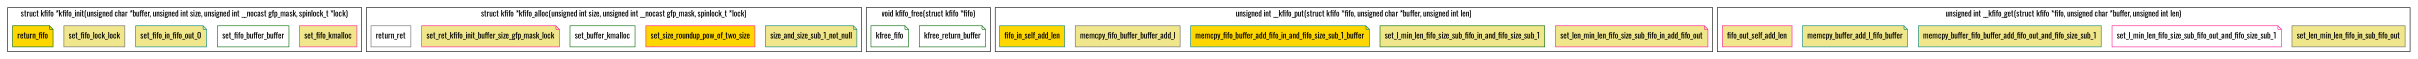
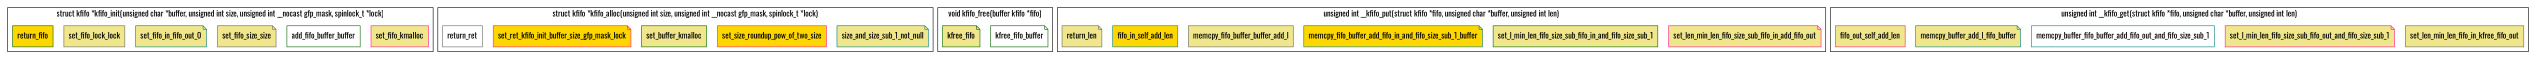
cluster "void kfifo_free(struct kfifo *fifo)": label "void kfifo_free(struct kfifo *fifo)" -> "void kfifo_free(buffer kfifo *fifo)"
node "return_fifo": shape note -> box
node "set_fifo_size_size": added
node "set_fifo_buffer_buffer": label "set_fifo_buffer_buffer" -> "add_fifo_buffer_buffer"
node "set_ret_kfifo_init_buffer_size_gfp_mask_lock": fillcolor khaki -> gold
node "set_buffer_kmalloc": fillcolor white -> khaki
node "kfree_fifo": fillcolor white -> khaki
node "kfree_return_buffer": label "kfree_return_buffer" -> "kfree_fifo_buffer"
node "return_len": added
node "memcpy_buffer_fifo_buffer_add_fifo_out_and_fifo_size_sub_1": fillcolor khaki -> white
node "set_l_min_len_fifo_size_sub_fifo_out_and_fifo_size_sub_1": fillcolor white -> khaki
node "set_len_min_len_fifo_in_sub_fifo_out": label "set_len_min_len_fifo_in_sub_fifo_out" -> "set_len_min_len_fifo_in_kfree_fifo_out"
